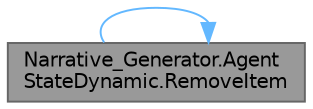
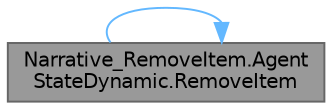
node "Narrative_Generator.Agent StateDynamic.RemoveItem": label "Narrative_Generator.Agent StateDynamic.RemoveItem" -> "Narrative_RemoveItem.Agent StateDynamic.RemoveItem"
